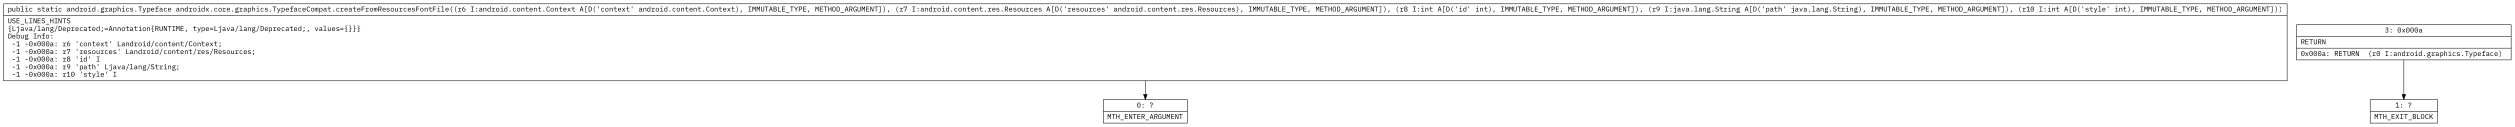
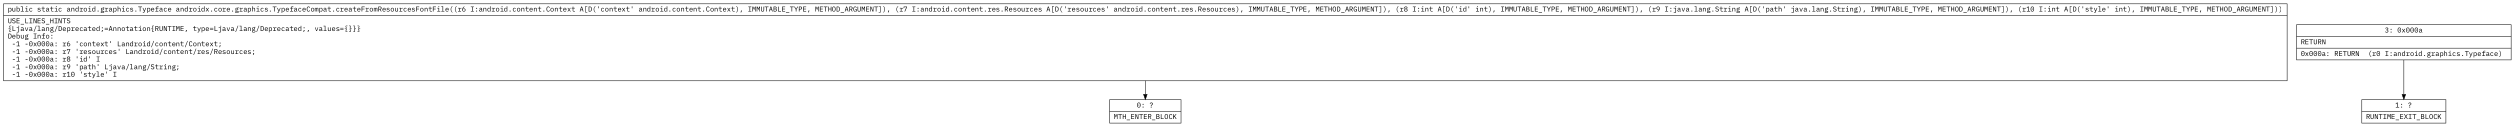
node "0: ?": text "MTH_ENTER_ARGUMENT" -> "MTH_ENTER_BLOCK"
node "1: ?": text "MTH_EXIT_BLOCK" -> "RUNTIME_EXIT_BLOCK"
